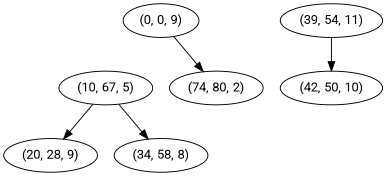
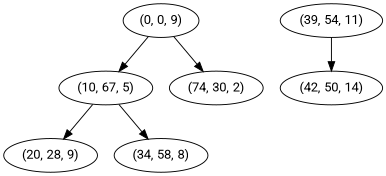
edge "(0, 0, 9)" -> "(10, 67, 5)": added
node "(74, 80, 2)": label "(74, 80, 2)" -> "(74, 30, 2)"
node "(42, 50, 10)": label "(42, 50, 10)" -> "(42, 50, 14)"
